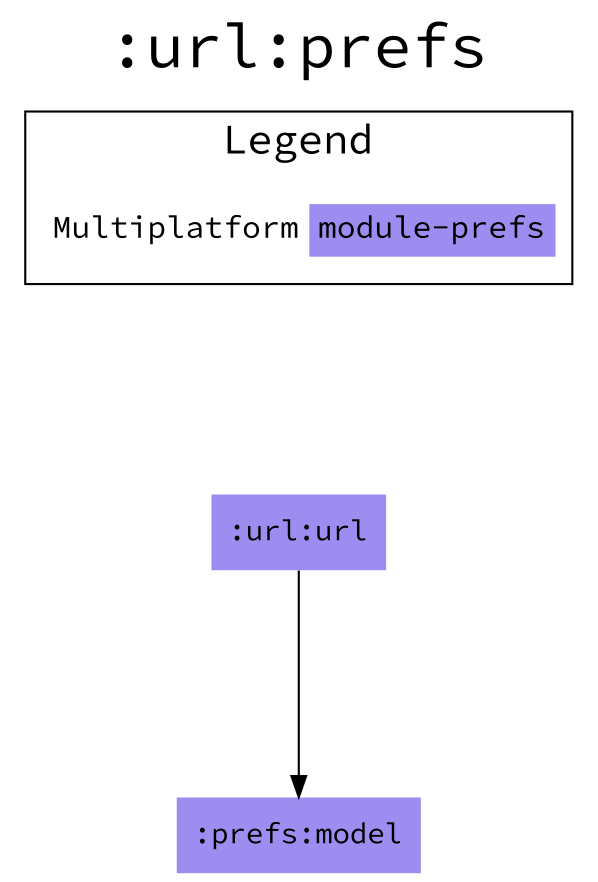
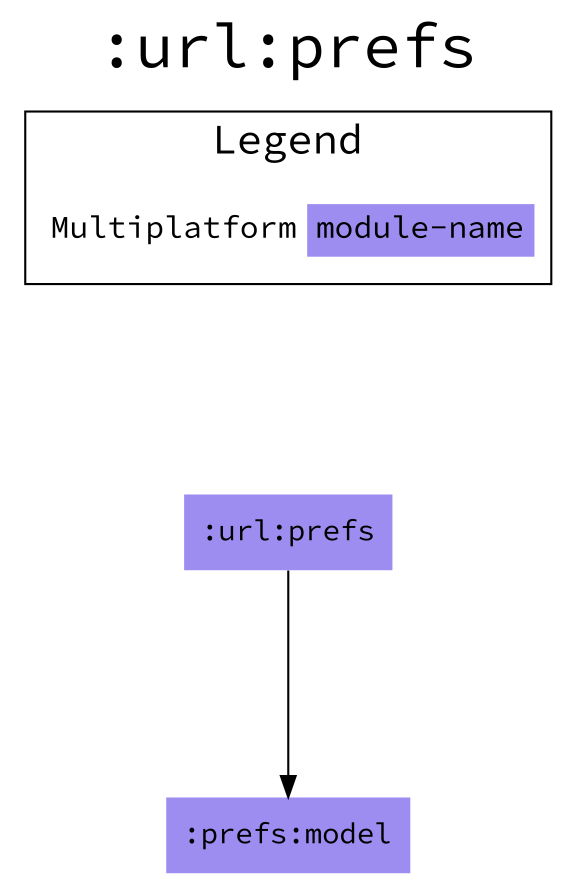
node "Multiplatform": text "module-prefs" -> "module-name"
node ":url:url": label ":url:url" -> ":url:prefs"
